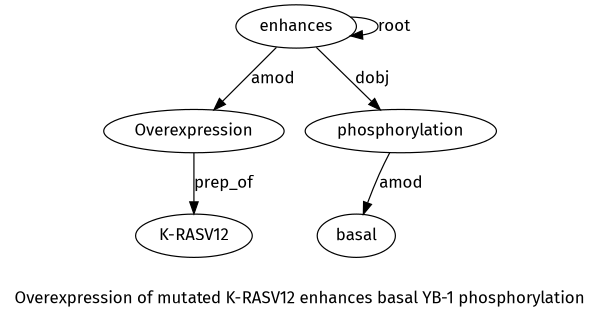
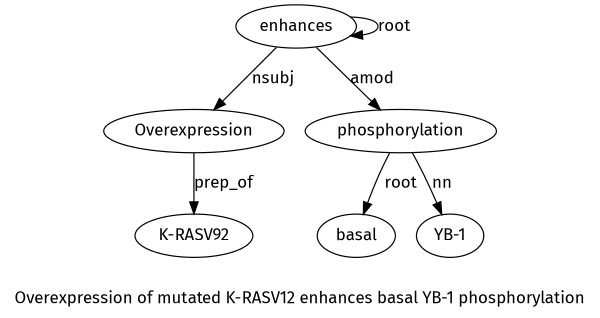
edge "enhances" -> "Overexpression": label "amod" -> "nsubj"
edge "enhances" -> "phosphorylation": label "dobj" -> "amod"
edge "phosphorylation" -> "basal": label "amod" -> "root"
node "K-RASV12": label "K-RASV12" -> "K-RASV92"
node "YB-1": added
